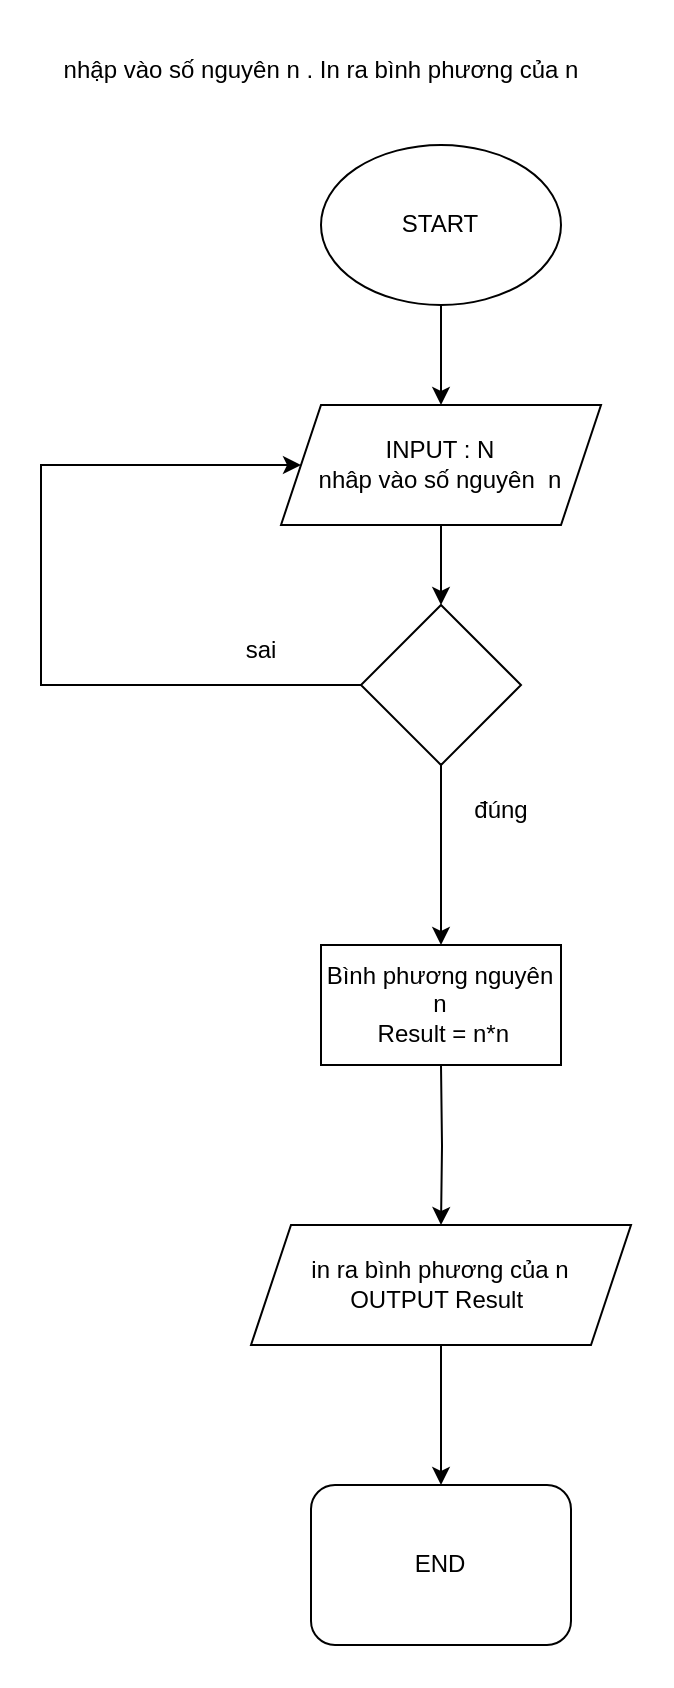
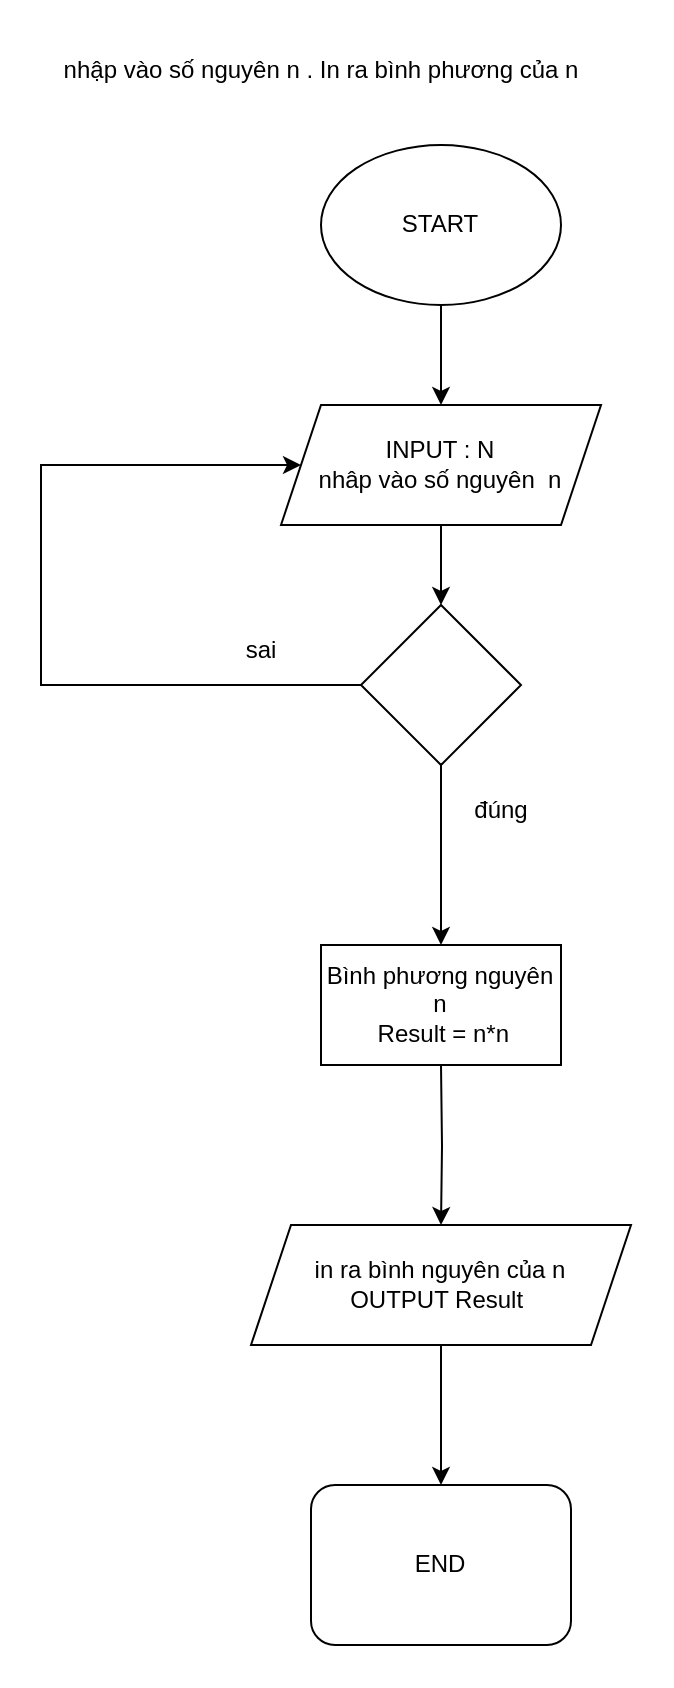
node "in ra bình phương của n OUTPUT Result": label "in ra bình phương của n OUTPUT Result" -> "in ra bình nguyên của n OUTPUT Result"
